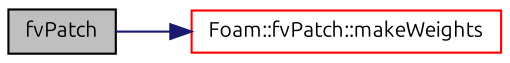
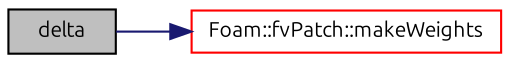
node "fvPatch": label "fvPatch" -> "delta"
